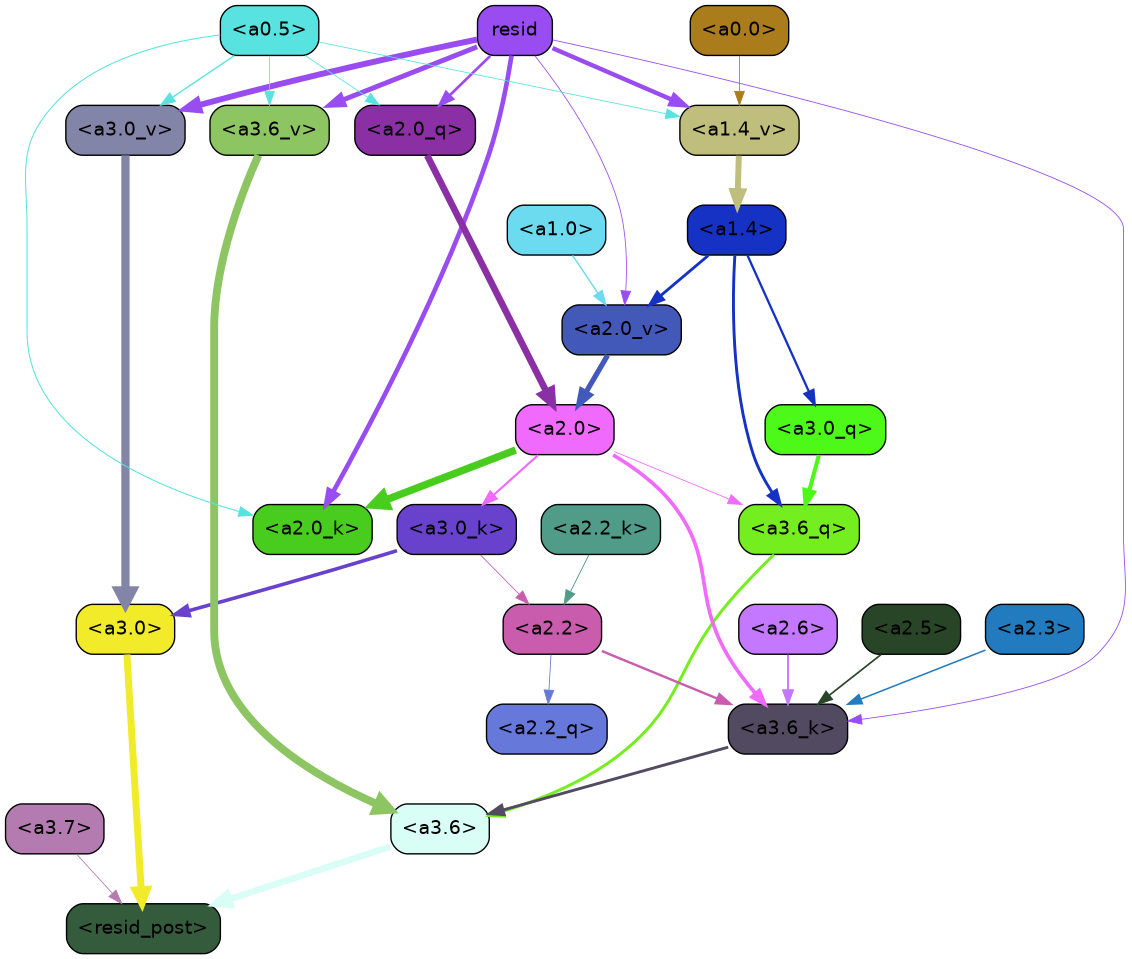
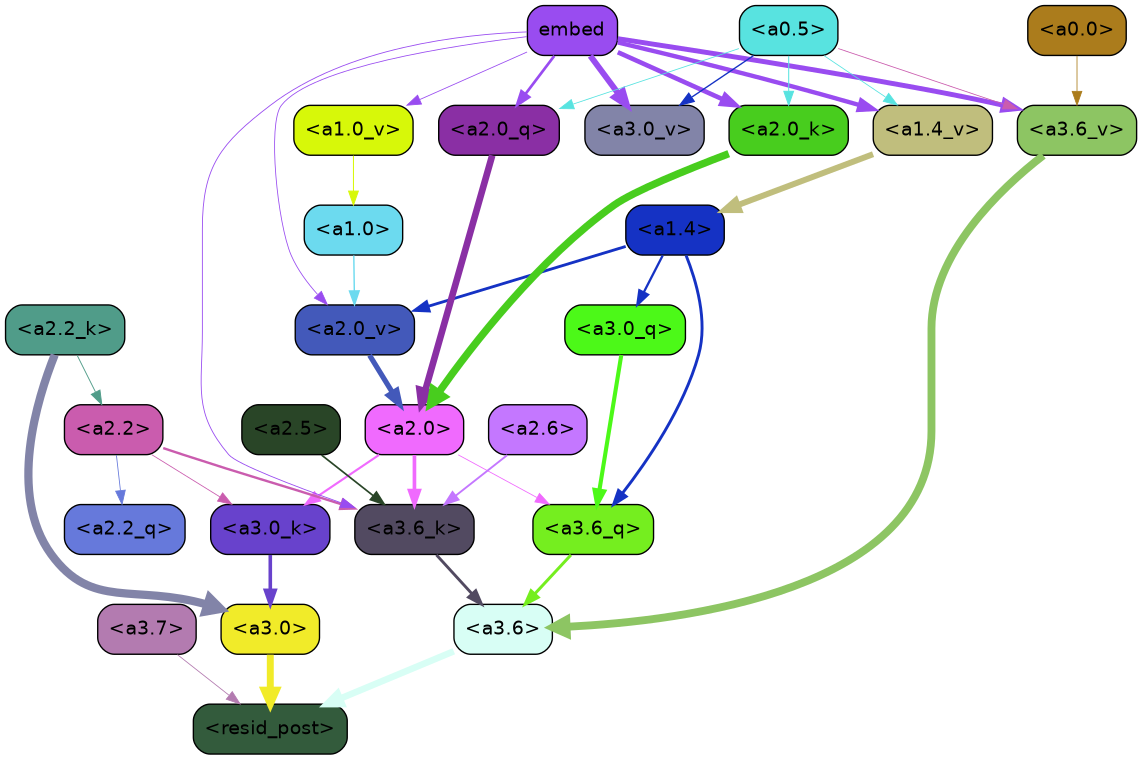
node "resid": label "resid" -> "embed"
edge "<a0.5>" -> "<a3.6_v>": color #58e3e0 -> #ca5cae
edge "<a0.0>" -> "<a1.4_v>": now "<a0.0>" -> "<a3.6_v>"
edge "<a0.5>" -> "<a3.0_v>": color #58e3e0 -> #1532c4
node "<a1.0_v>": added
edge "<a3.0_v>" -> "<a3.0>": now "<a2.2_k>" -> "<a3.0>"
edge "<a2.0>" -> "<a2.0_k>": reversed
edge "<a3.0_k>" -> "<a2.2>": reversed
node "<a2.3>": removed
